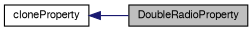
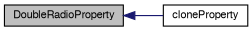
edge "DoubleRadioProperty" -> "cloneProperty": reversed
